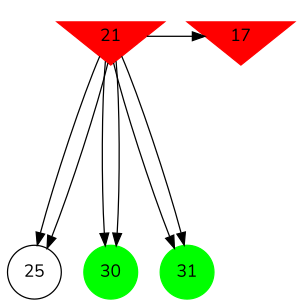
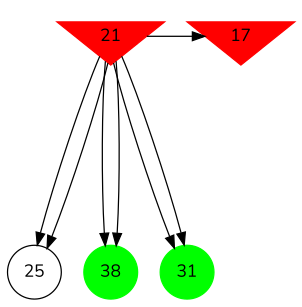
node "30": label "30" -> "38"
